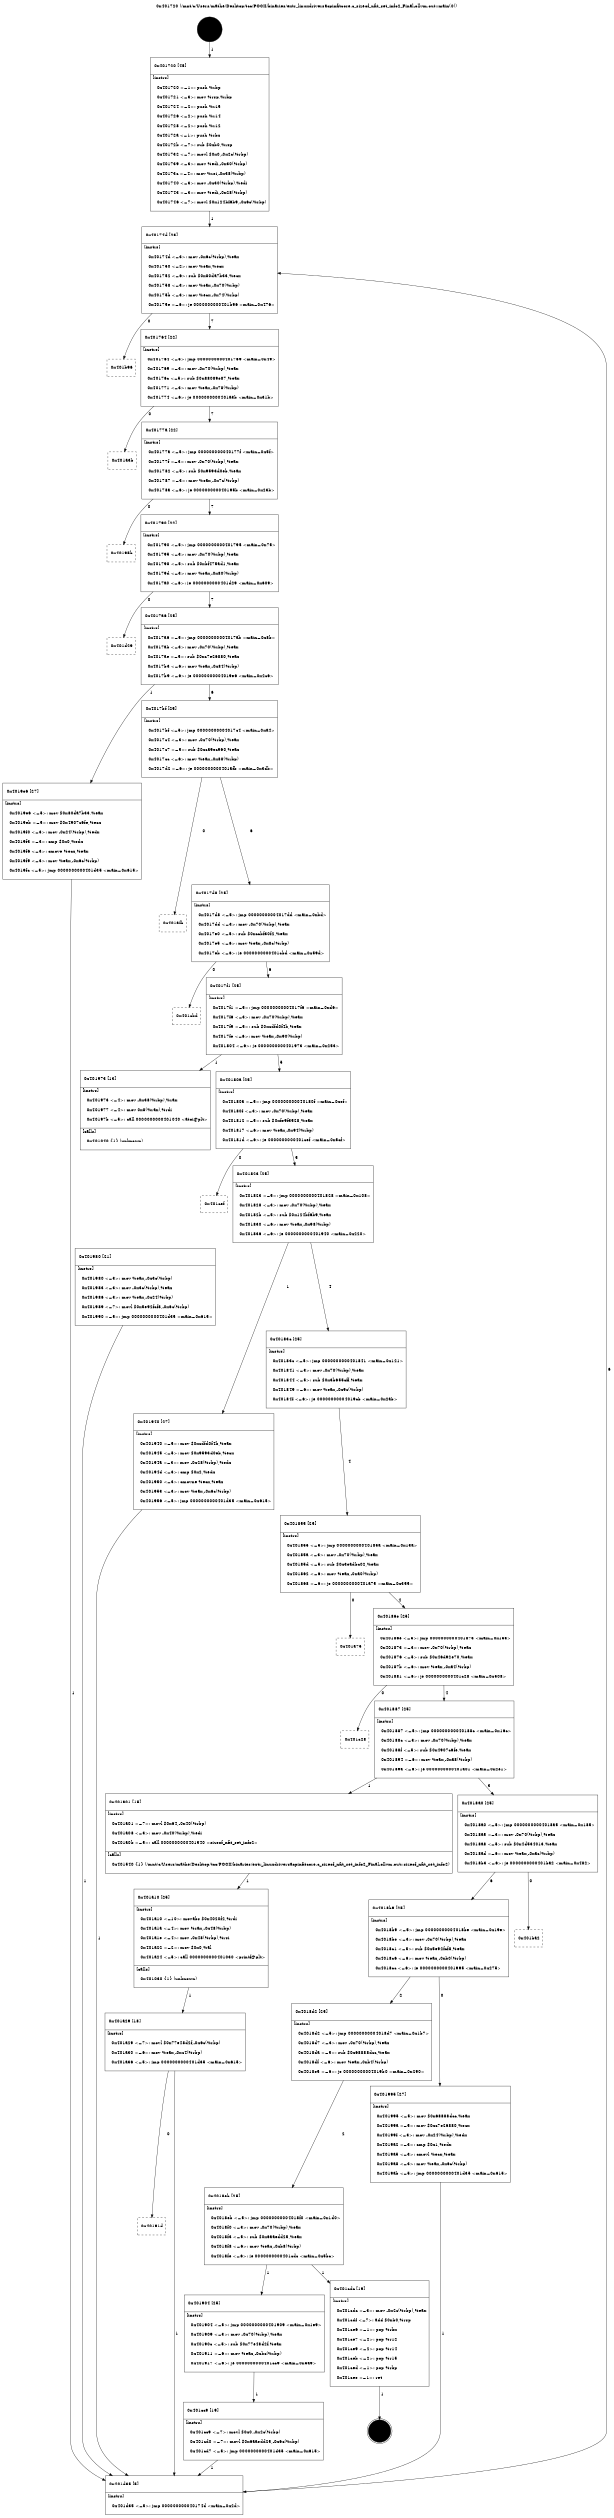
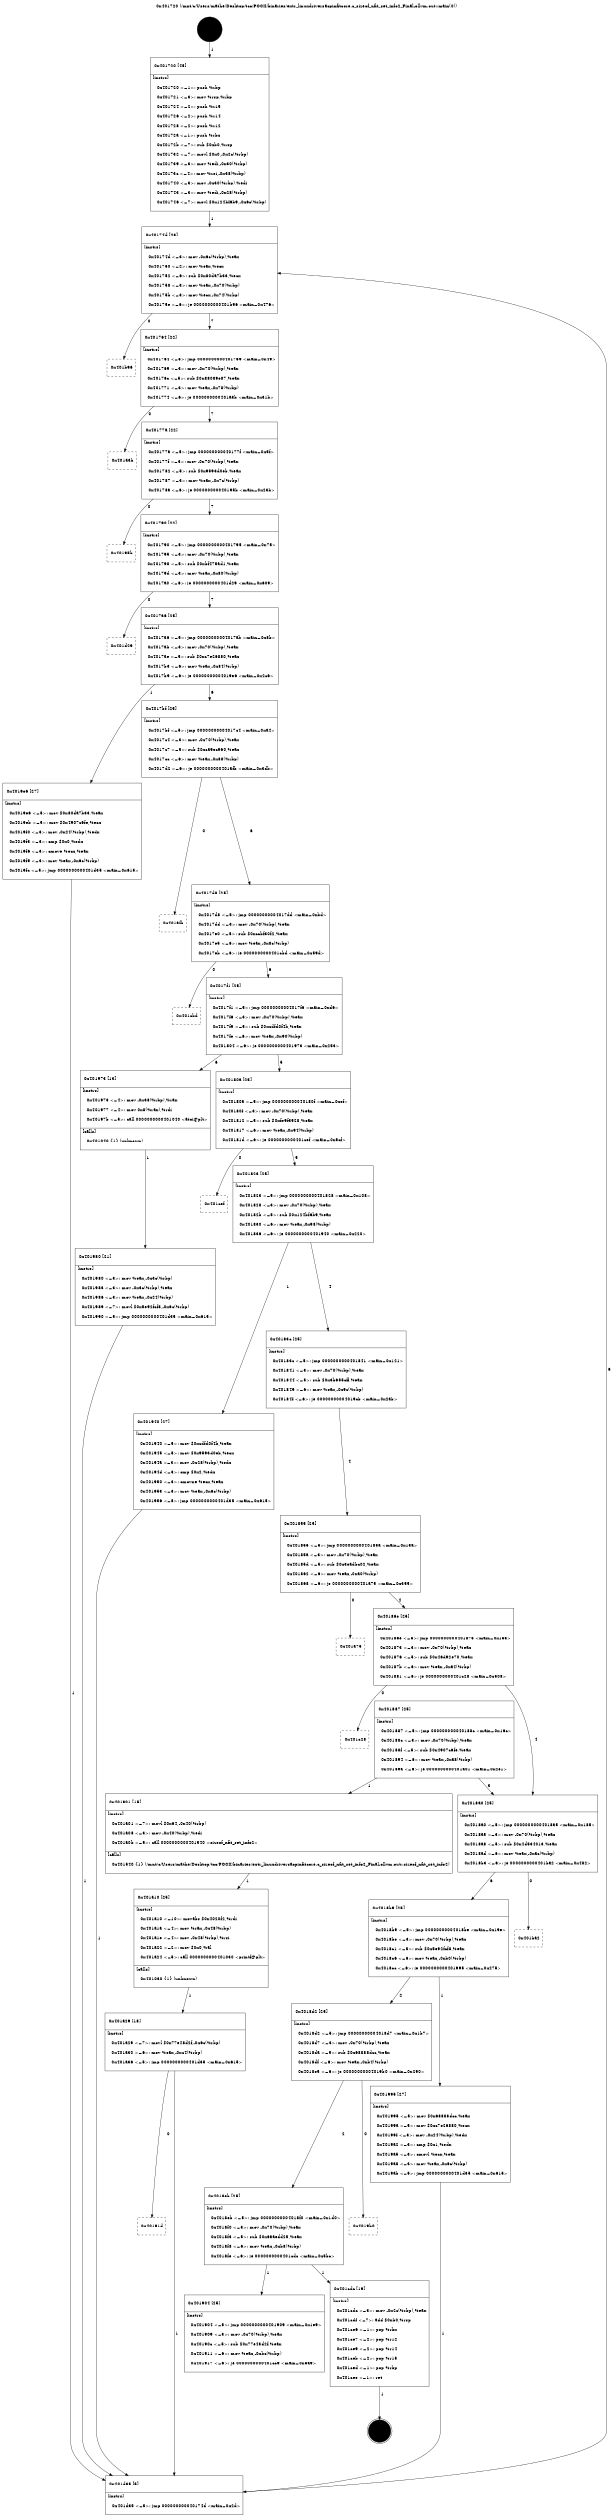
edge "0x4017f1 [25]" -> "0x401973 [13]": label " 1" -> " 6"
edge "0x401973 [13]" -> "0x401980 [21]": added, label "1"
edge "0x40186e [25]" -> "0x401887 [25]": now "0x40186e [25]" -> "0x4018a0 [25]"
edge "0x4018b9 [25]" -> "0x401995 [27]": label " 0" -> " 1"
node "0x4019b0": added
node "0x401cc9 [19]": removed
